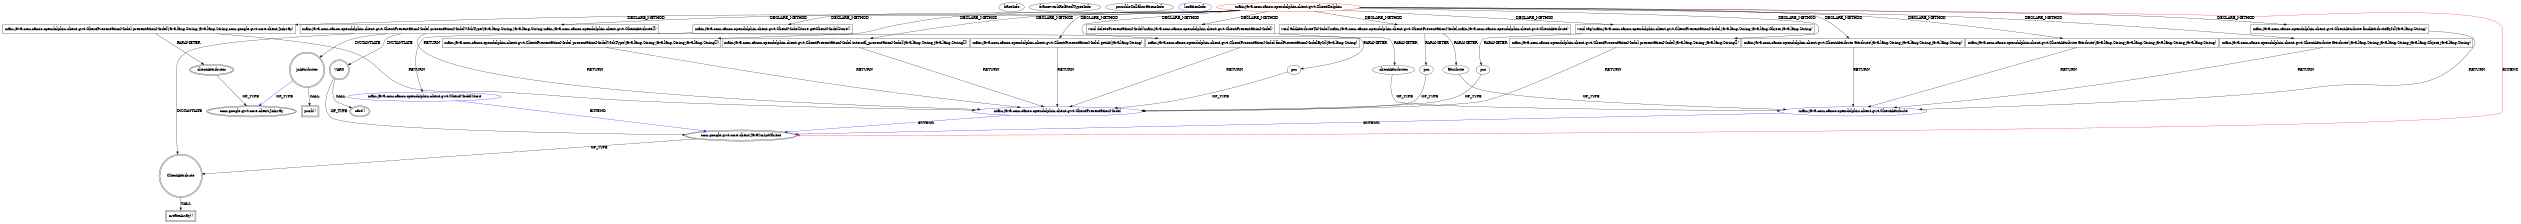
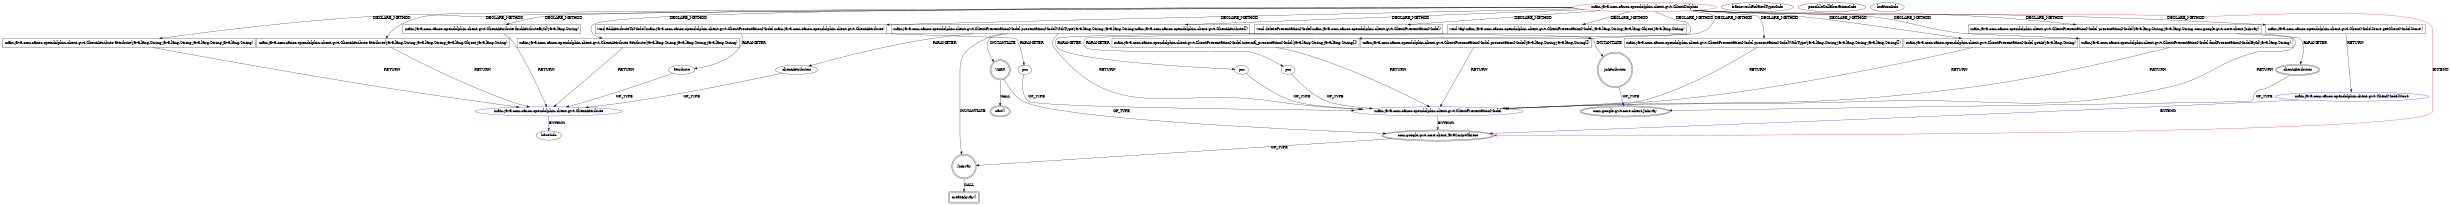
node "locationInfo": color blue -> black
node "push()": removed
edge "main.java.com.canoo.opendolphin.client.gwt.ClientAttribute" -> "com.google.gwt.core.client.JavaScriptObject": now "main.java.com.canoo.opendolphin.client.gwt.ClientAttribute" -> "baseInfo"
node "ClientAttribute": label "ClientAttribute" -> "JsArray"
